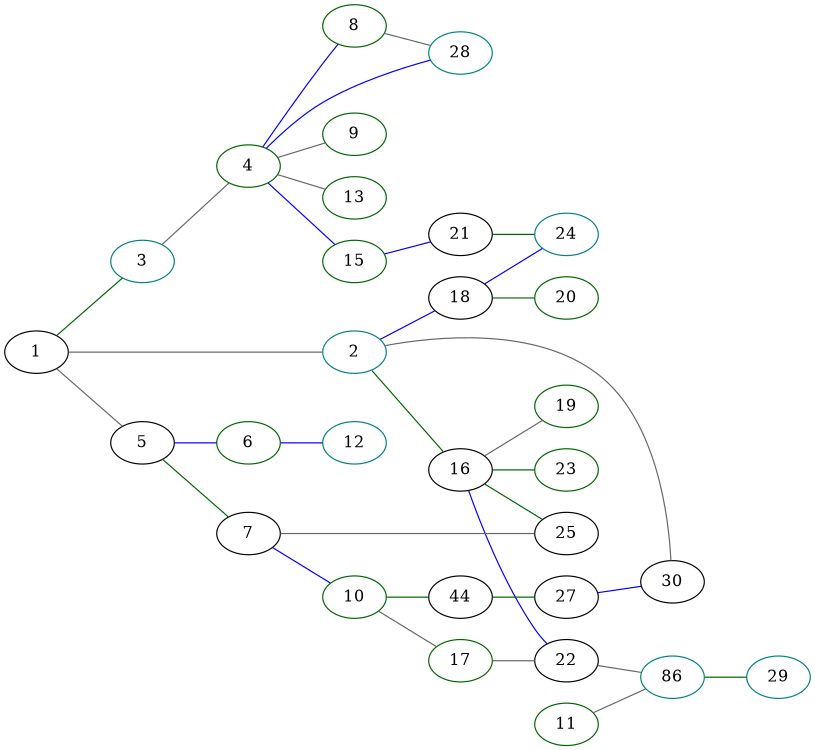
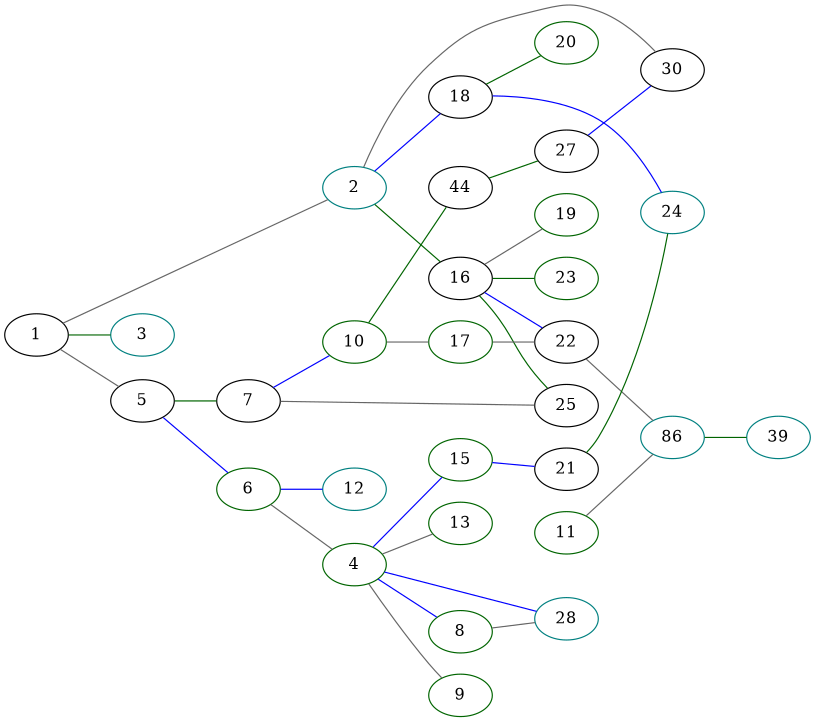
edge "4" -- "3": now "4" -- "6"
node "29": label "29" -> "39"
